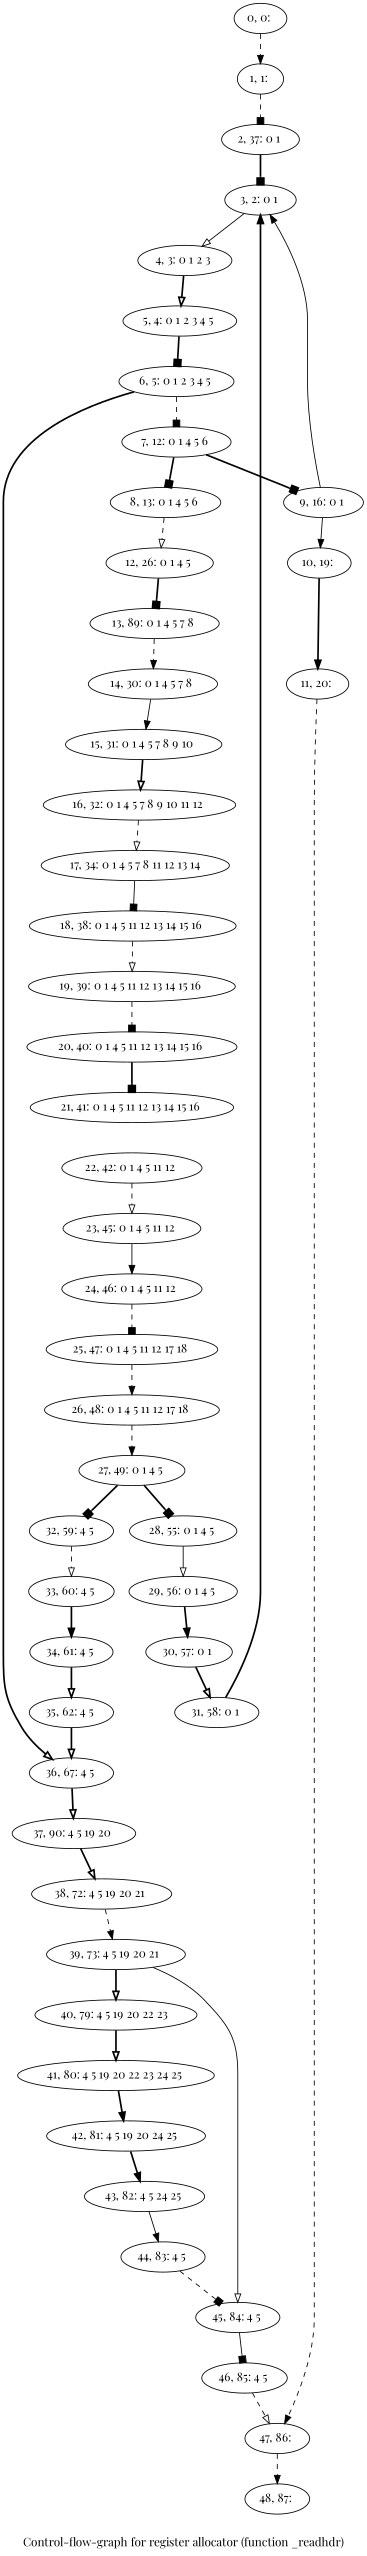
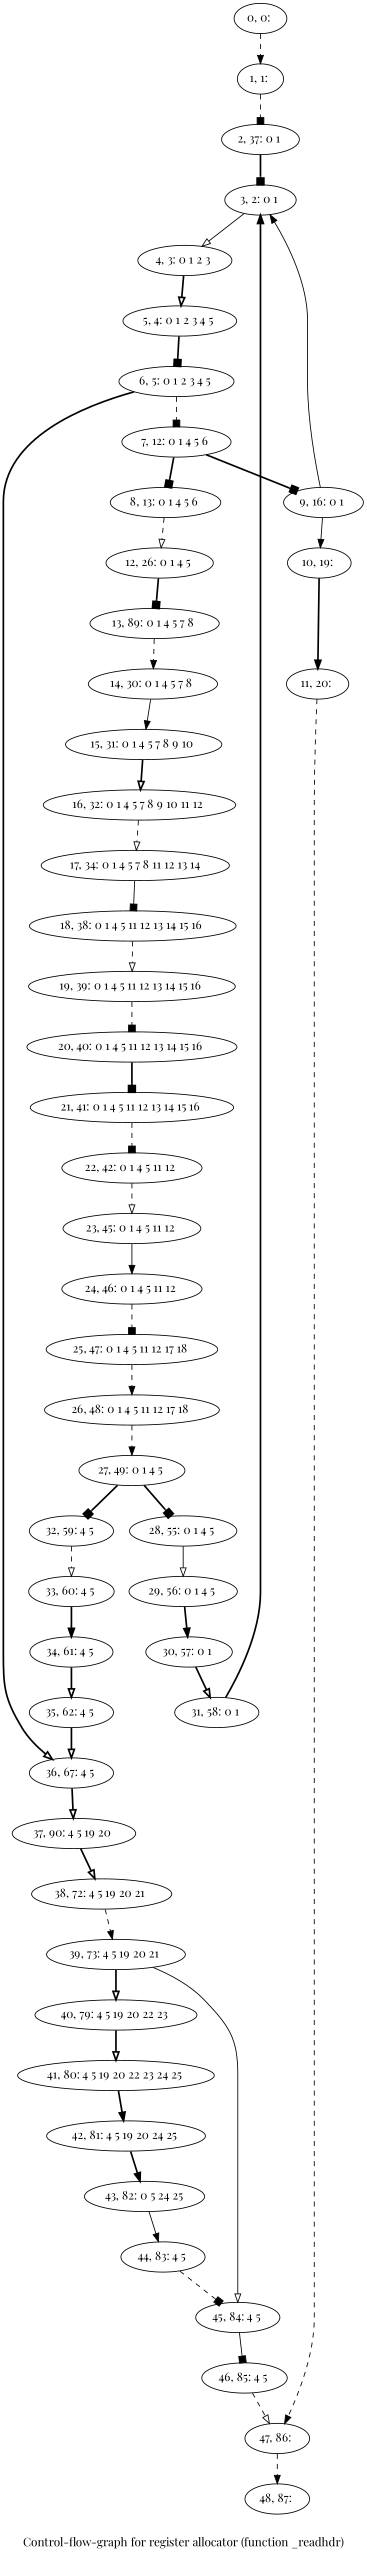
edge "21, 41: 0 1 4 5 11 12 13 14 15 16" -> "22, 42: 0 1 4 5 11 12": added
node "43, 82: 4 5 24 25": label "43, 82: 4 5 24 25" -> "43, 82: 0 5 24 25"
